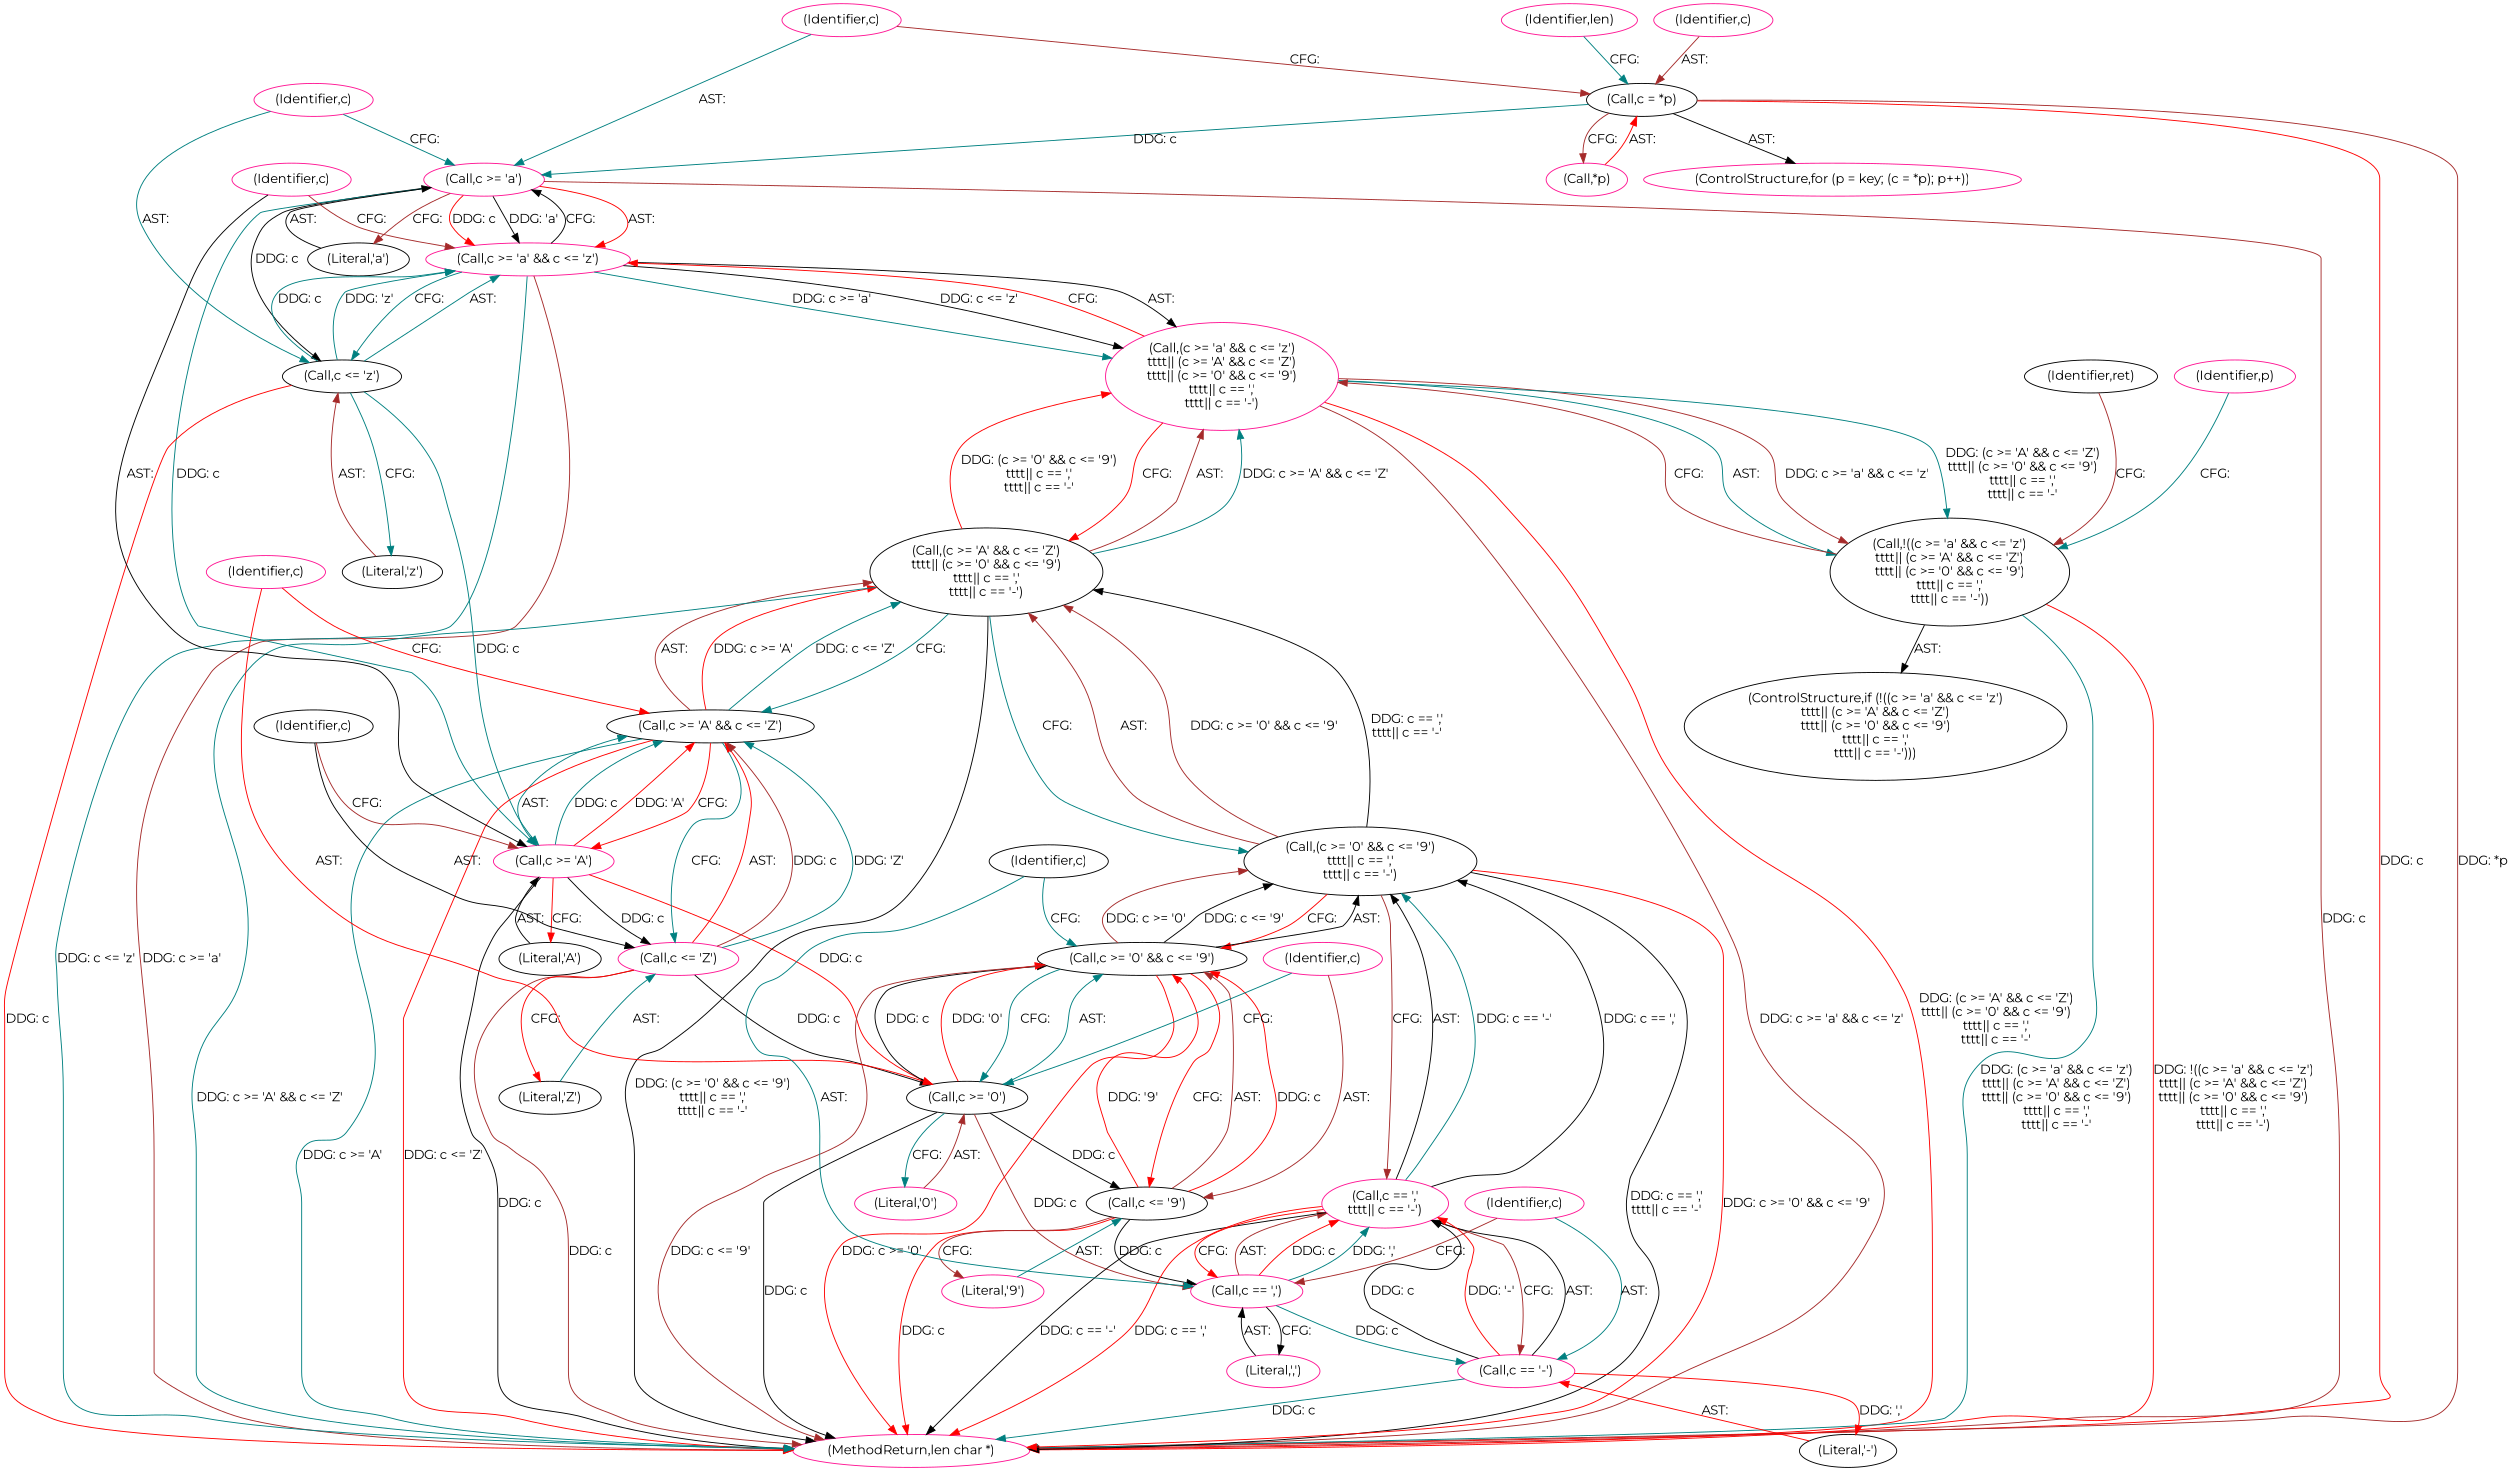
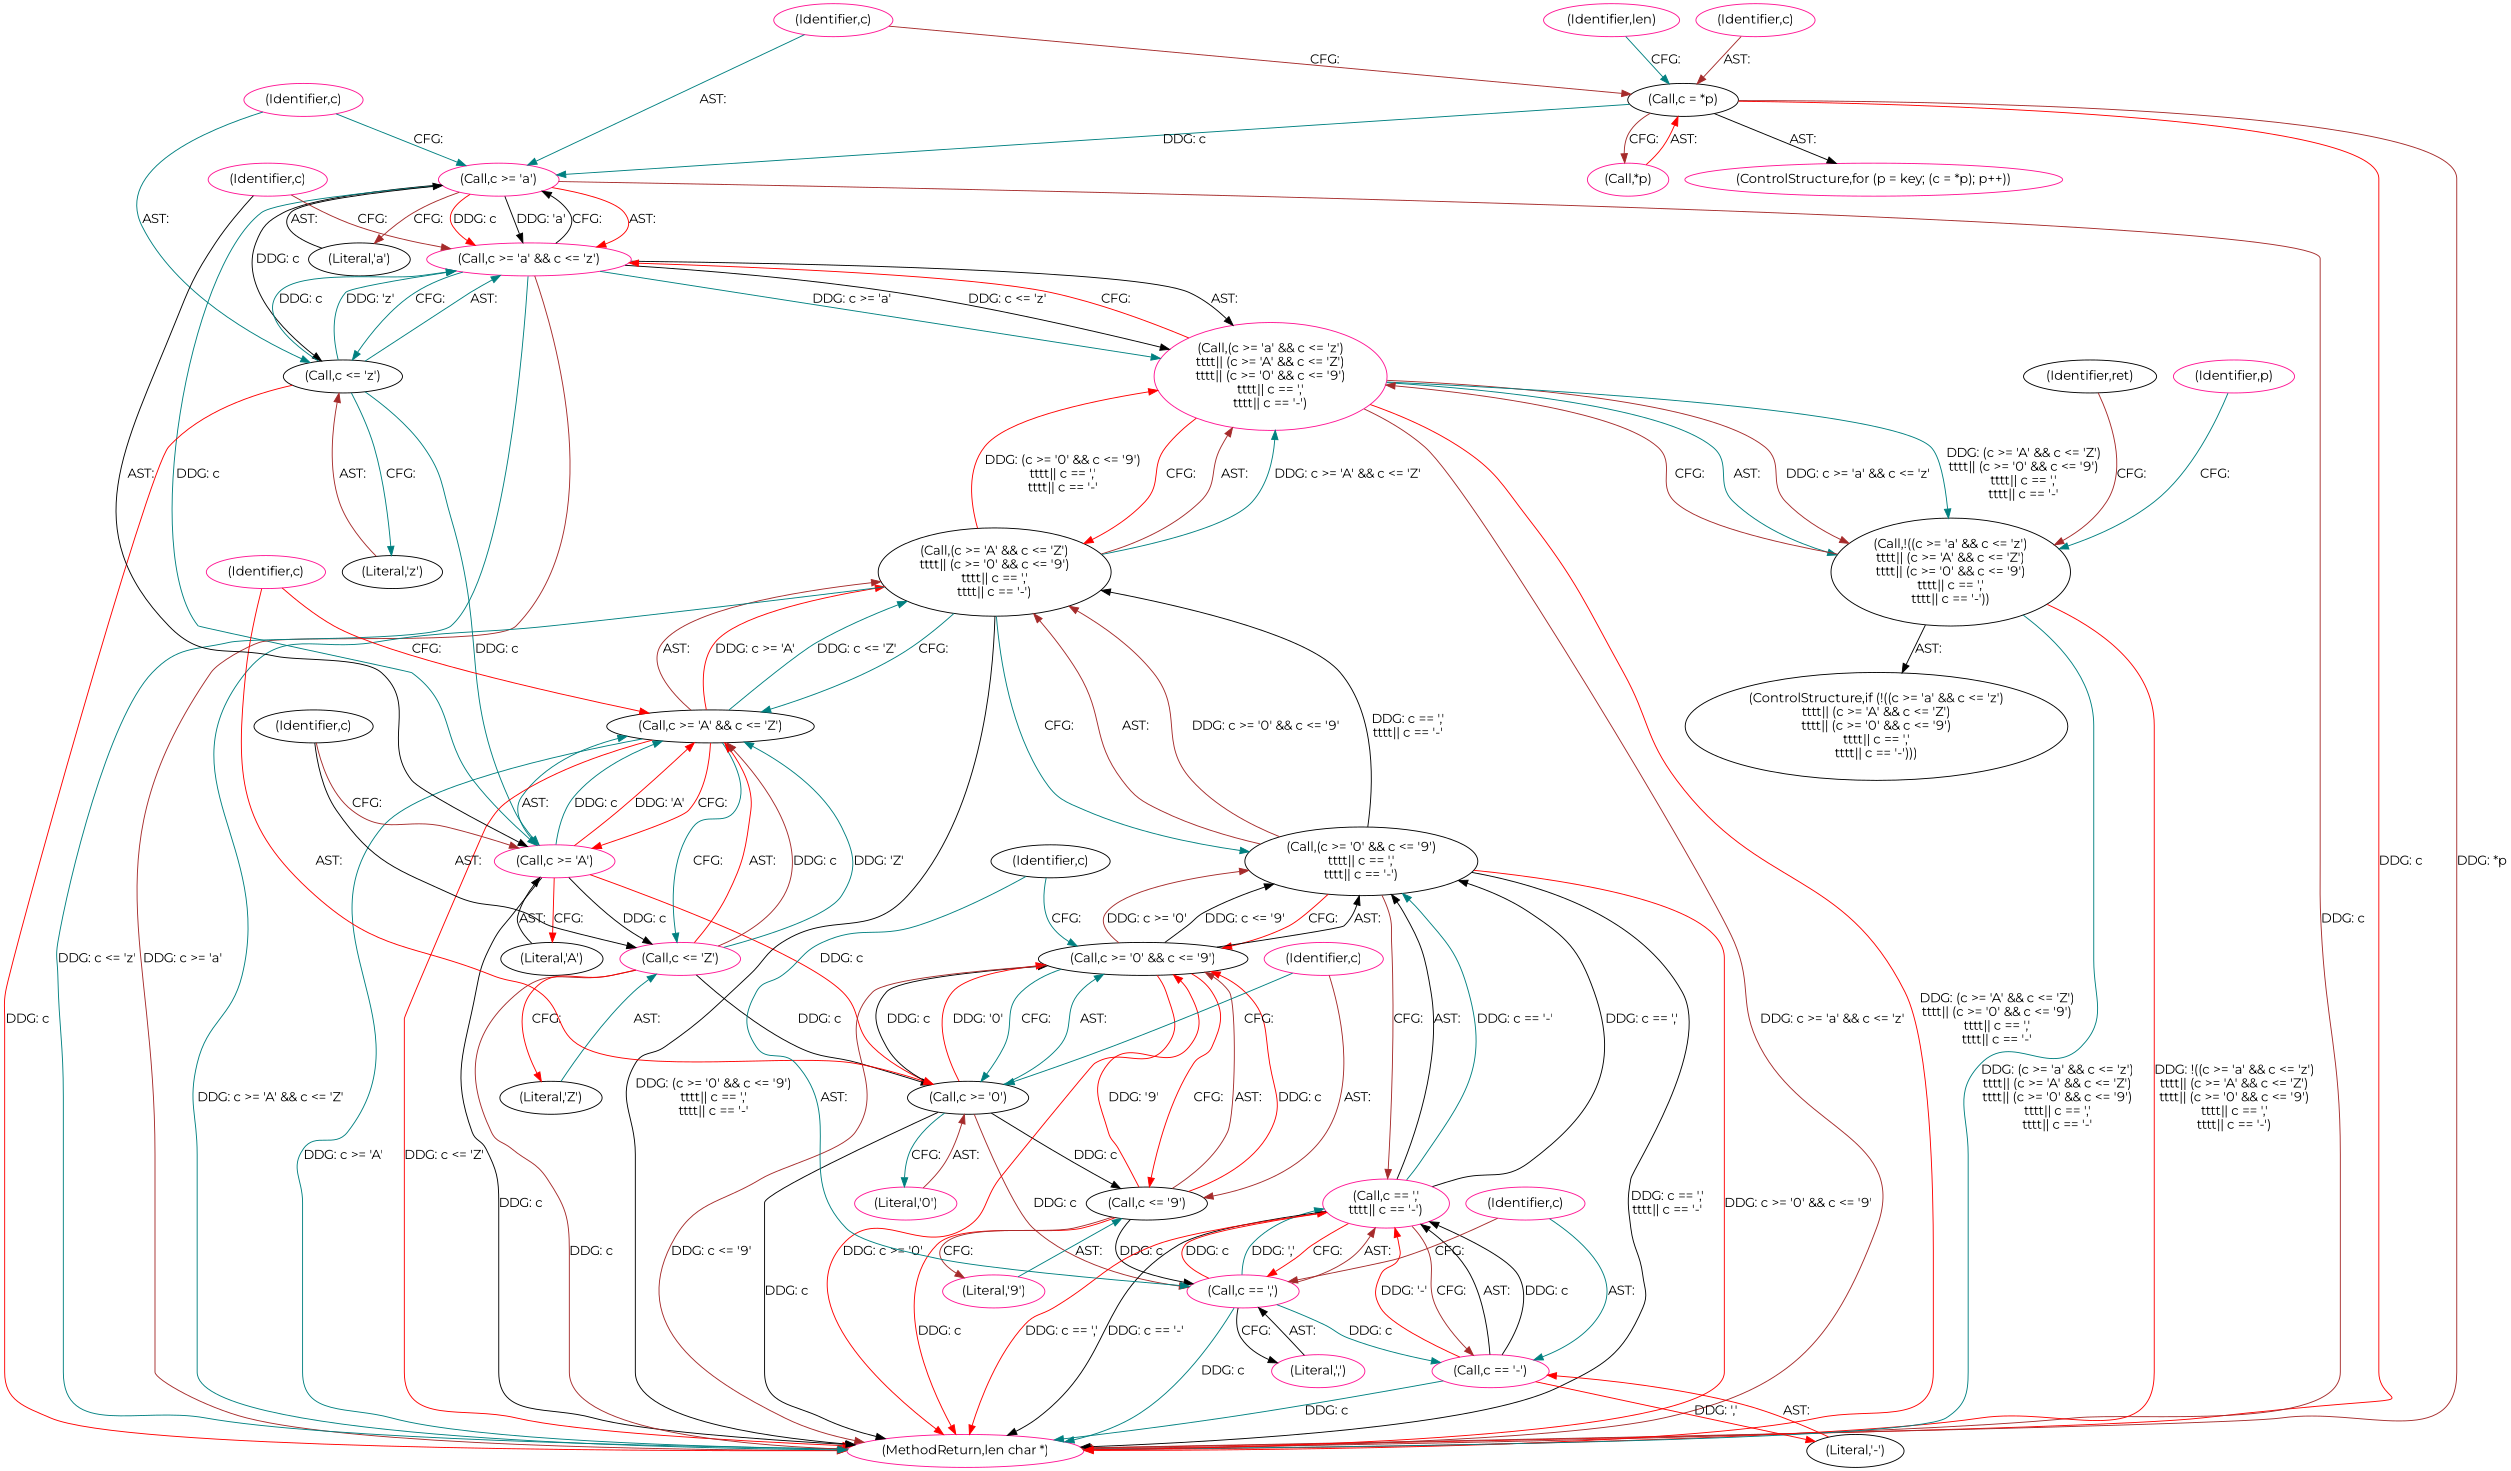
edge "(Call,c == ',')" -> "(MethodReturn,len char *)": added, label "DDG: c"
